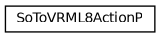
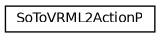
node "SoToVRML8ActionP": label "SoToVRML8ActionP" -> "SoToVRML2ActionP"
